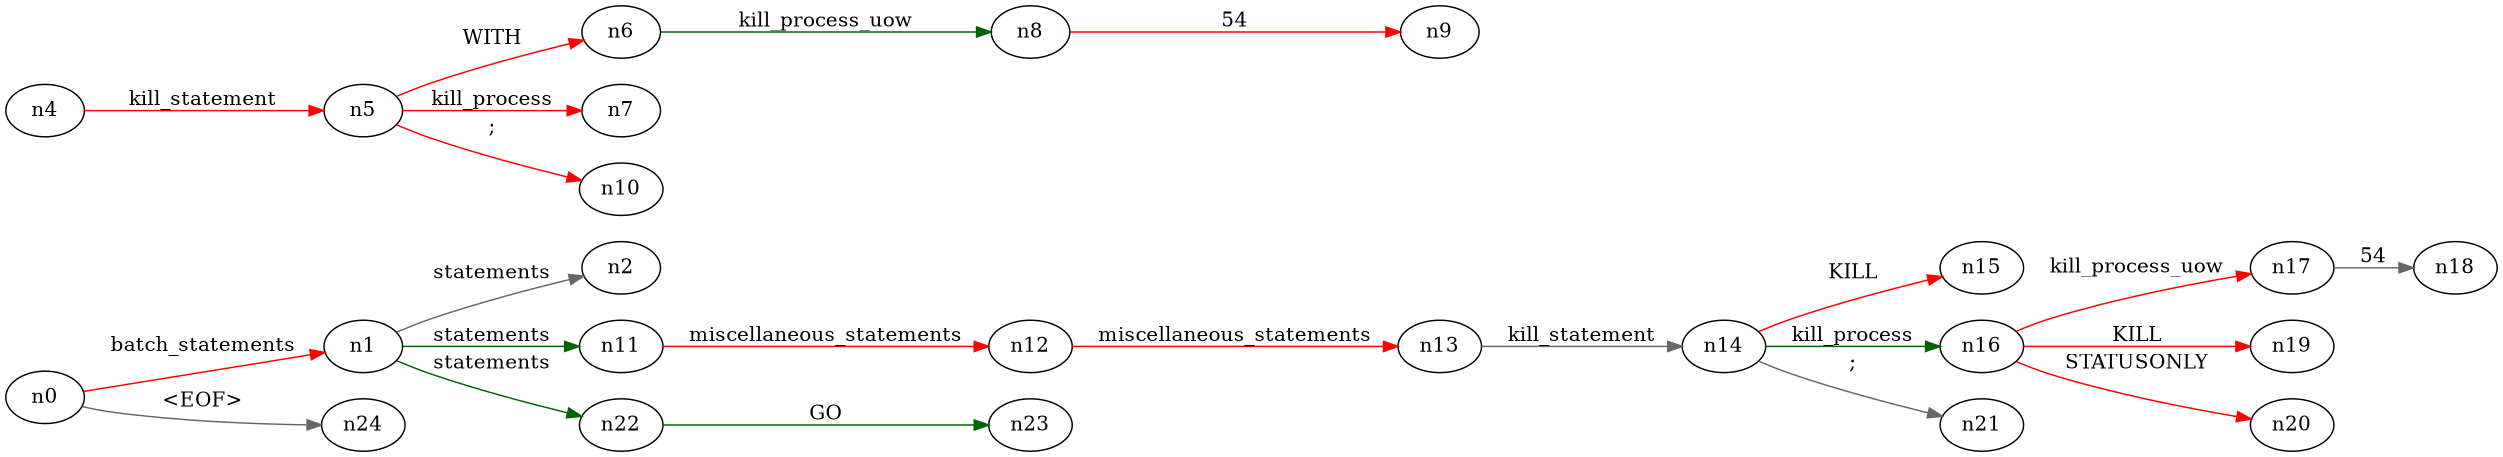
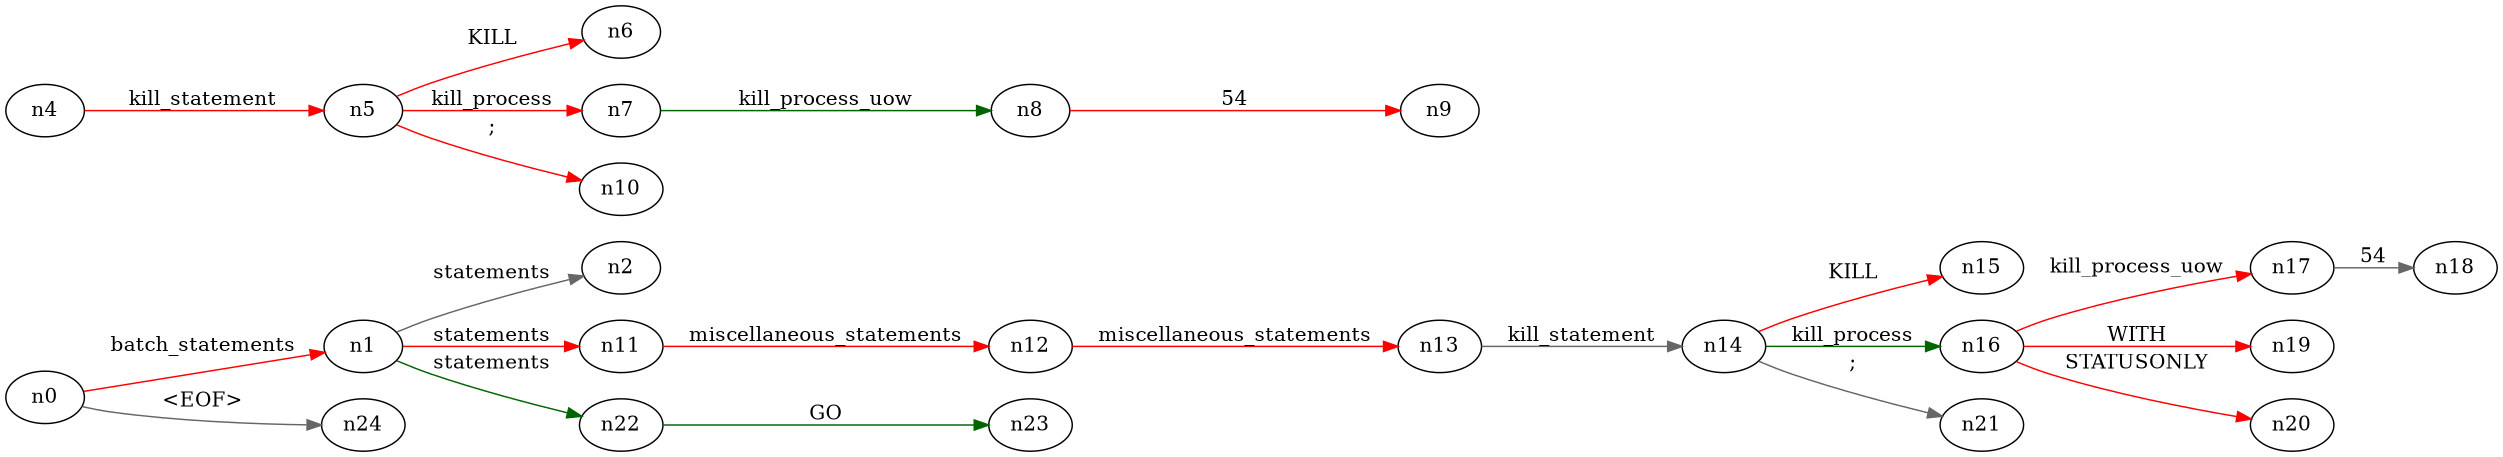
edge "n6" -> "n8": now "n7" -> "n8"
edge "n5" -> "n6": label "WITH" -> "KILL"
edge "n16" -> "n19": label "KILL" -> "WITH"
edge "n1" -> "n11": color darkgreen -> red
